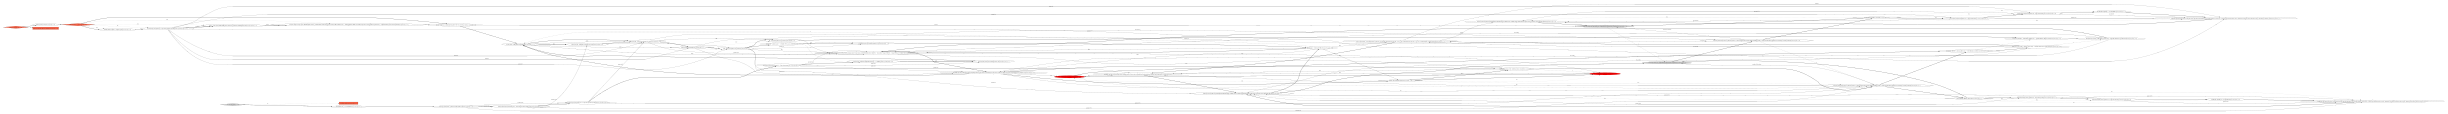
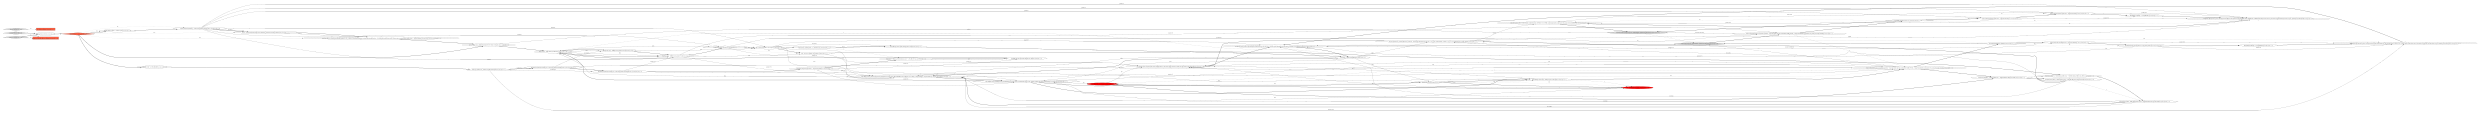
node "generateCollationKey['1', '0', '0']": fillcolor tomato -> lightgray
node "generateCollationKey['0', '1', '0']": added
edge "generateComparator['0', '0', '1']" -> "BlockBuilder body = new BlockBuilder()@@@3@@@['0', '0', '1']": now "collations.size() == 1@@@4@@@['1', '1', '0']" -> "BlockBuilder body = new BlockBuilder()@@@3@@@['0', '0', '1']"
